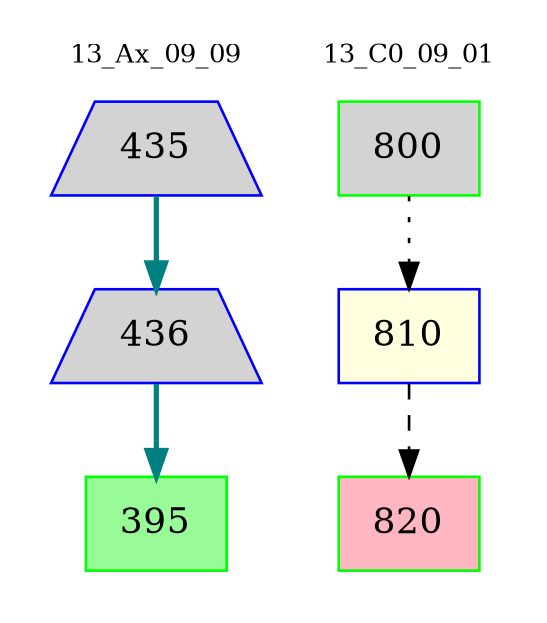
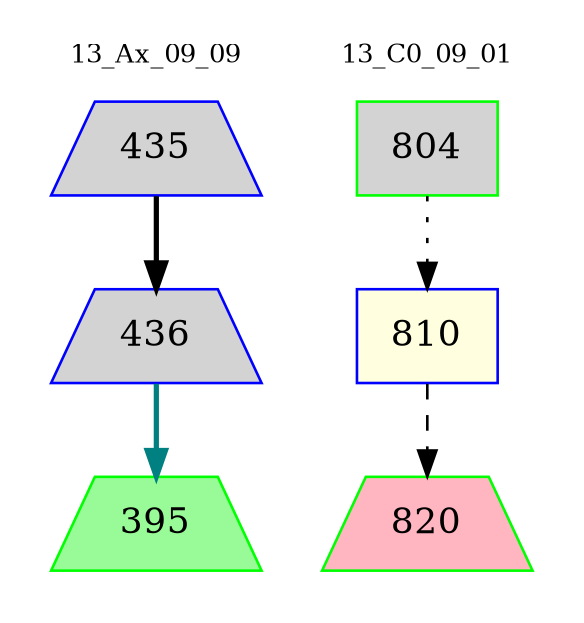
node "800": label "800" -> "804"
edge "435" -> "436": color teal -> black
node "395": shape box -> trapezium
node "820": shape box -> trapezium
